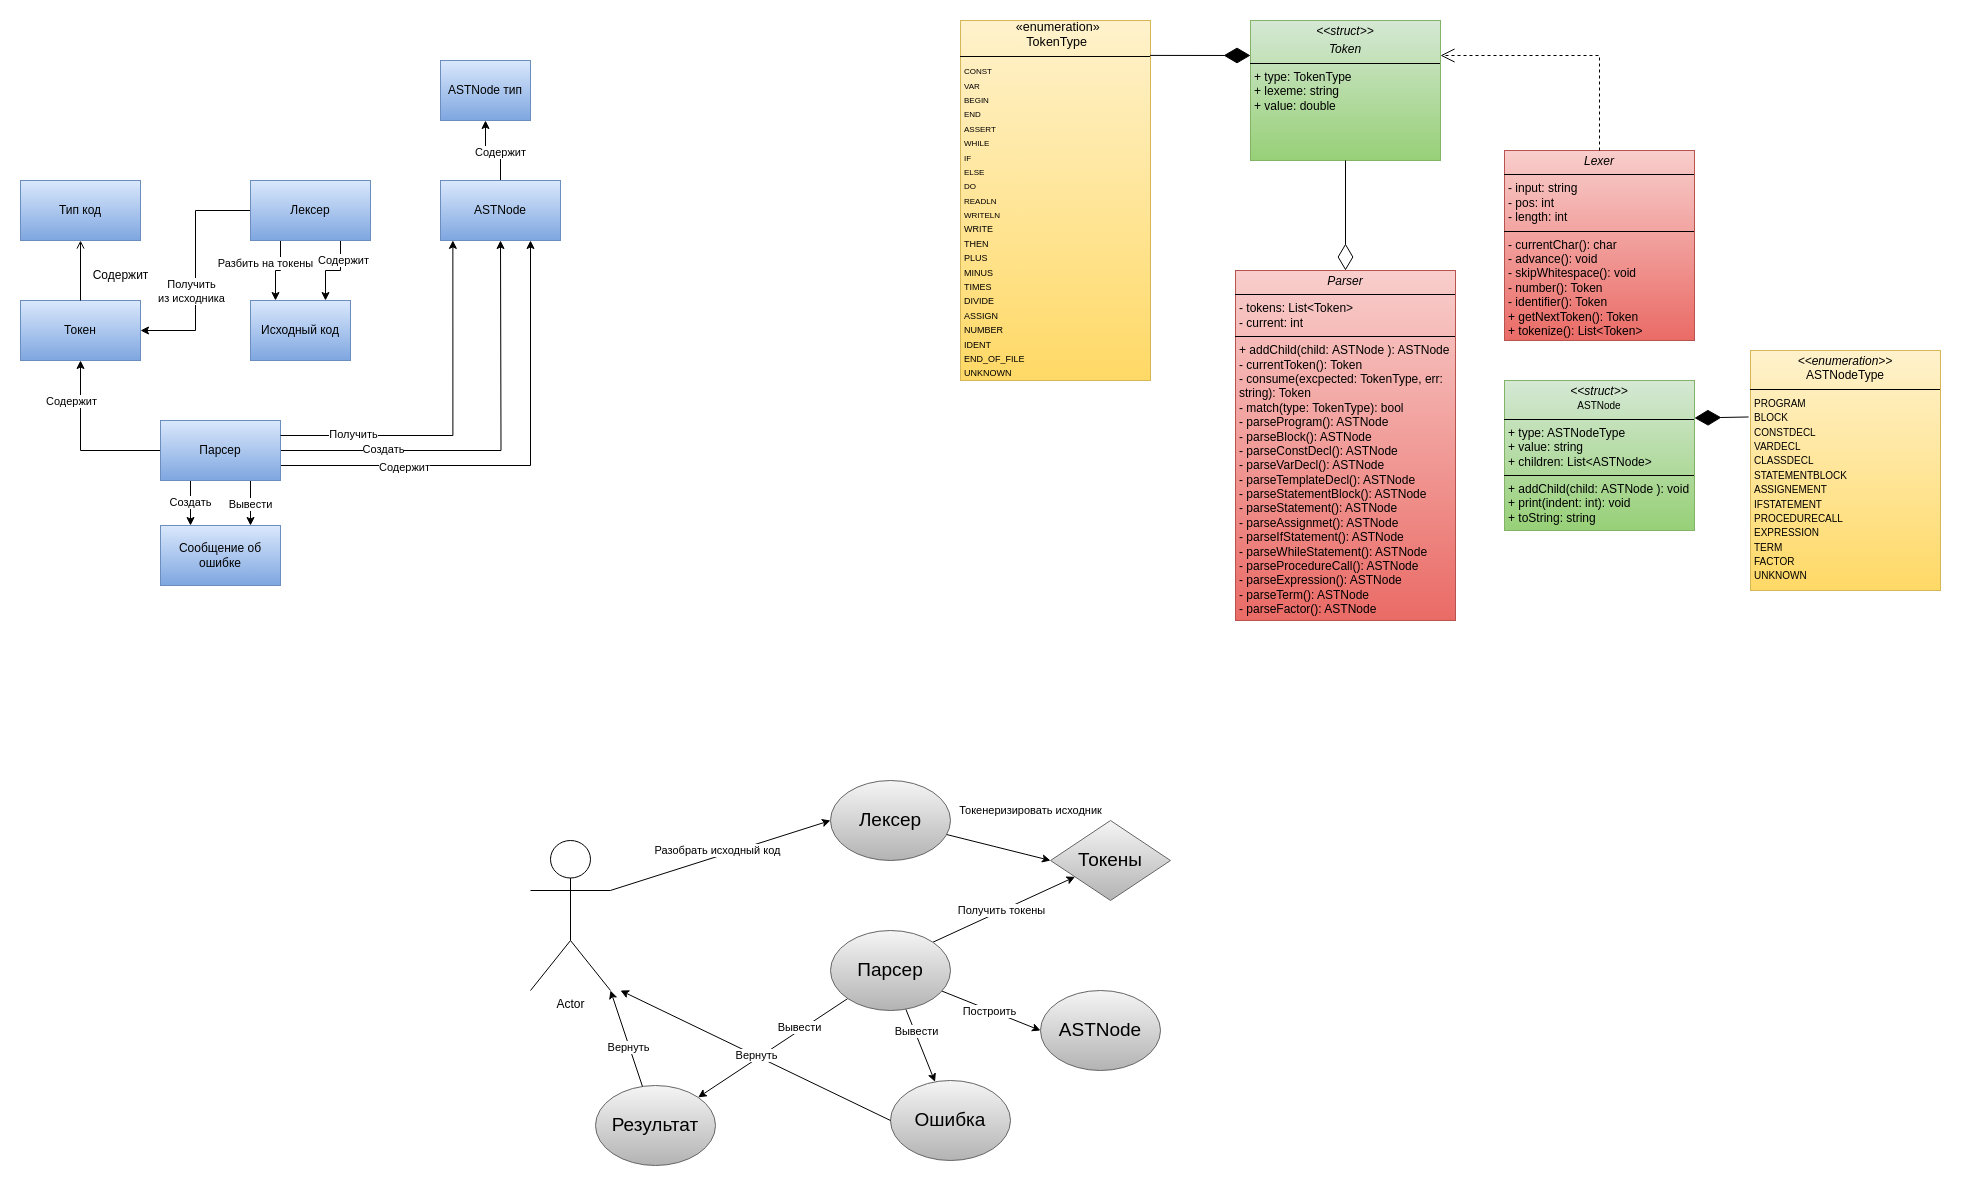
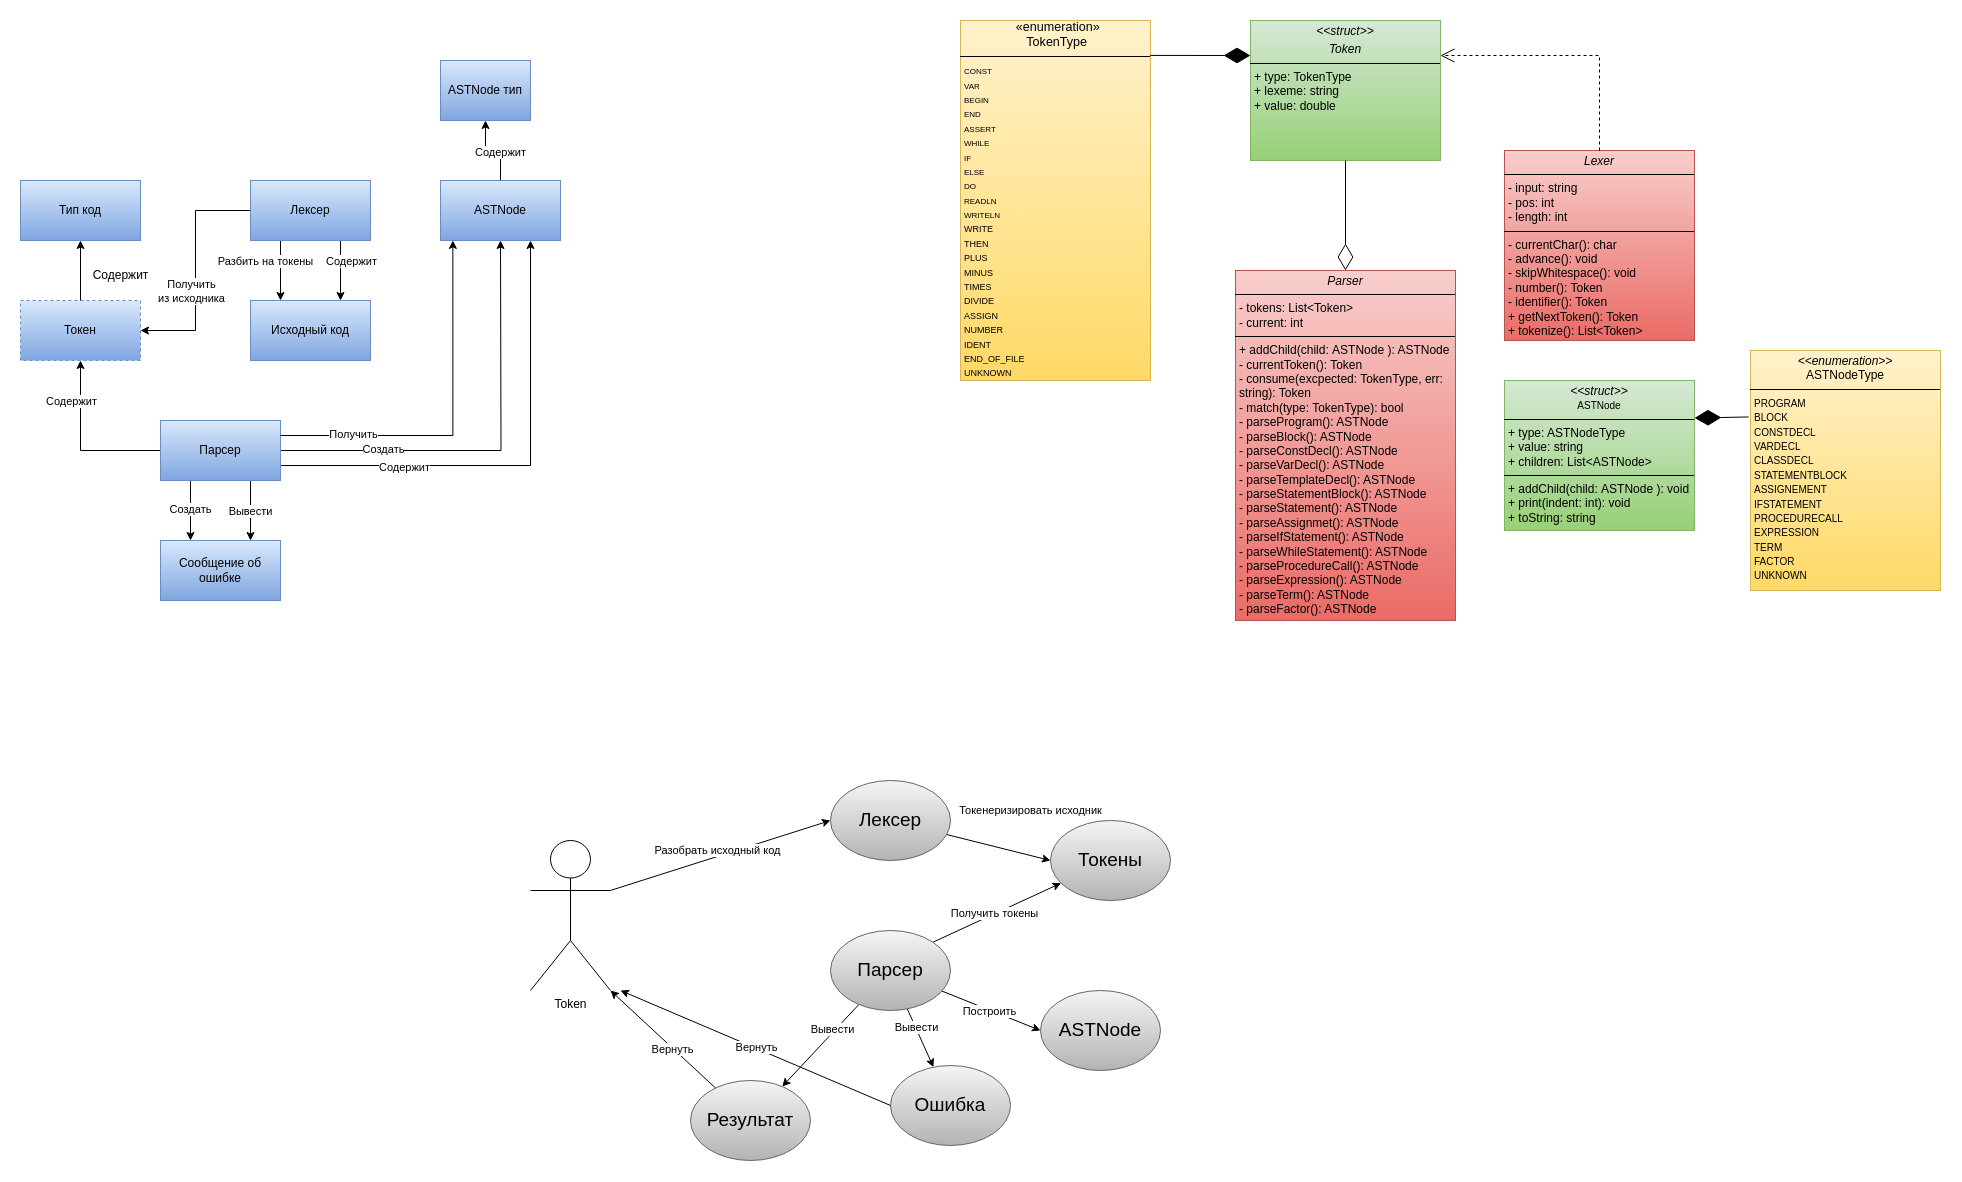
edge "Токен" -> "Тип код": arrowhead open -> classic
node "Токен": style solid -> dashed
node "Исходный код": size 100x60 -> 120x60
node "Сообщение об ошибке": moved (221, 556) -> (221, 571)
node "Токены": shape diamond -> ellipse
node "Actor": label "Actor" -> "Token"
node "Ошибка": moved (951, 1121) -> (951, 1106)
node "Результат": moved (656, 1126) -> (751, 1121)
